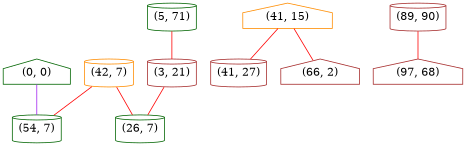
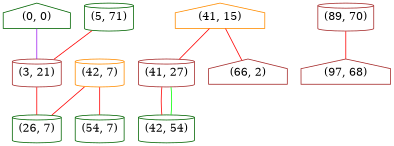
node "(89, 90)": label "(89, 90)" -> "(89, 70)"
edge "(0, 0)" -- "(54, 7)": now "(0, 0)" -- "(3, 21)"
node "(42, 54)": added
